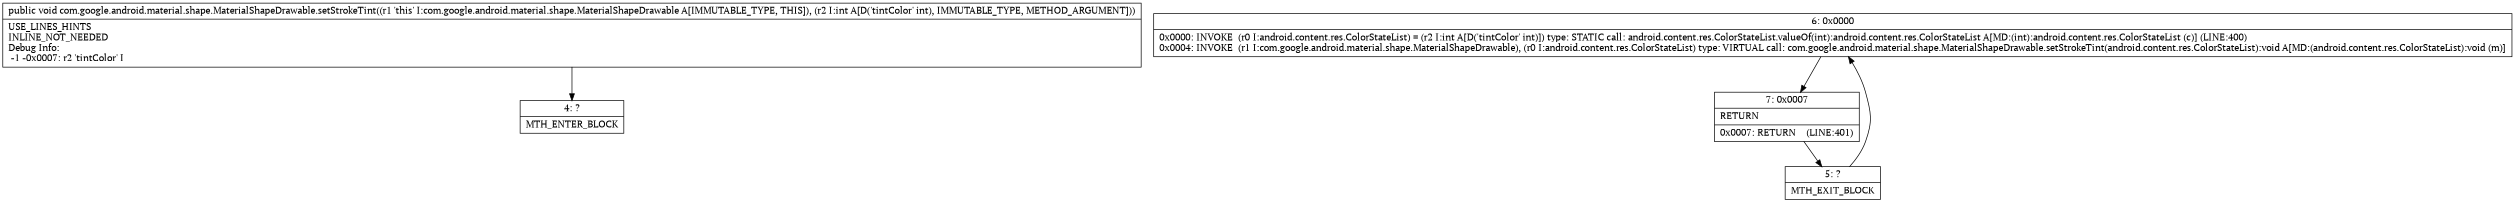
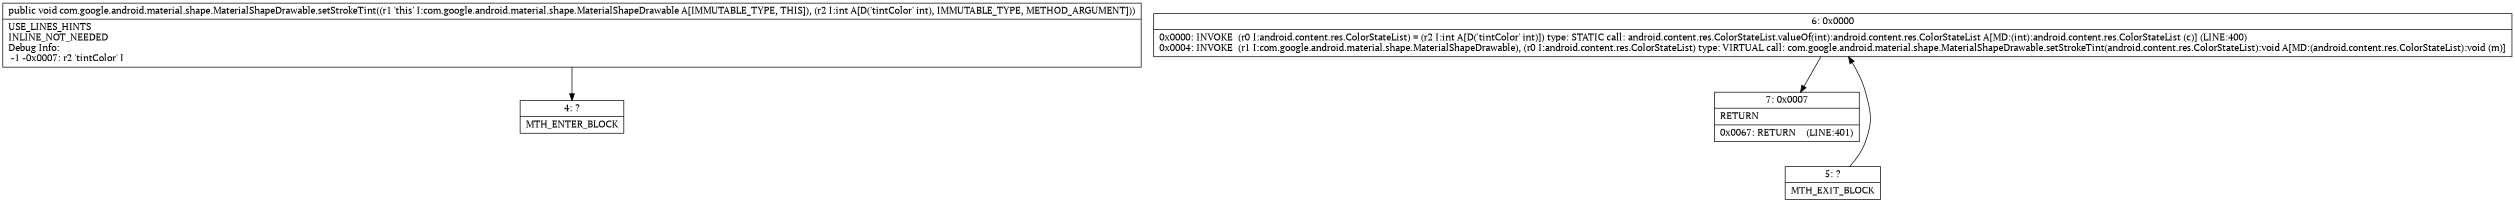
node "7: 0x0007": text "0x0007: RETURN    (LINE:401)" -> "0x0067: RETURN    (LINE:401)"
edge "7: 0x0007" -> "5: ?": removed
